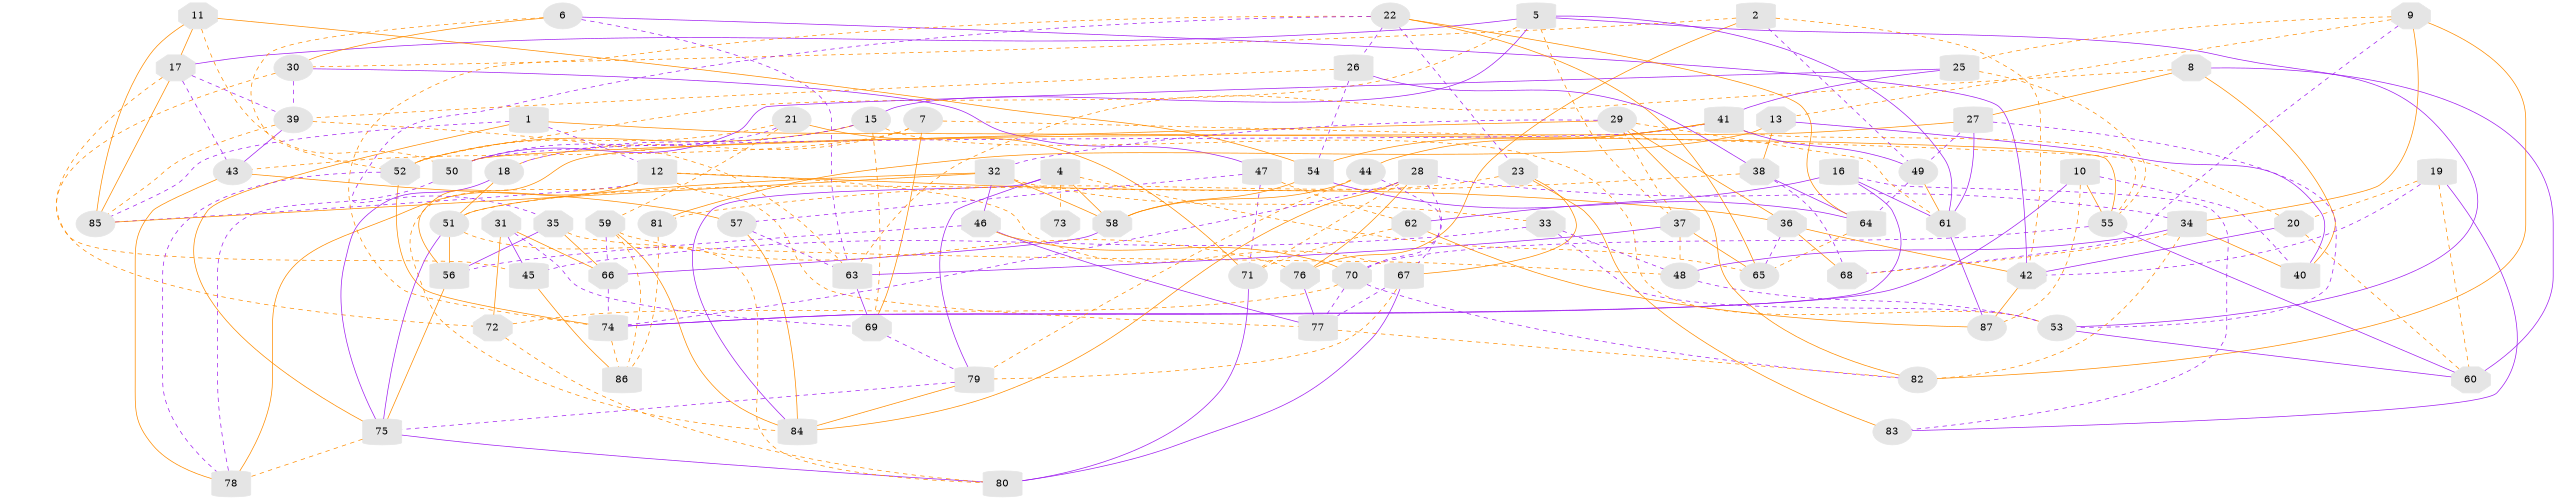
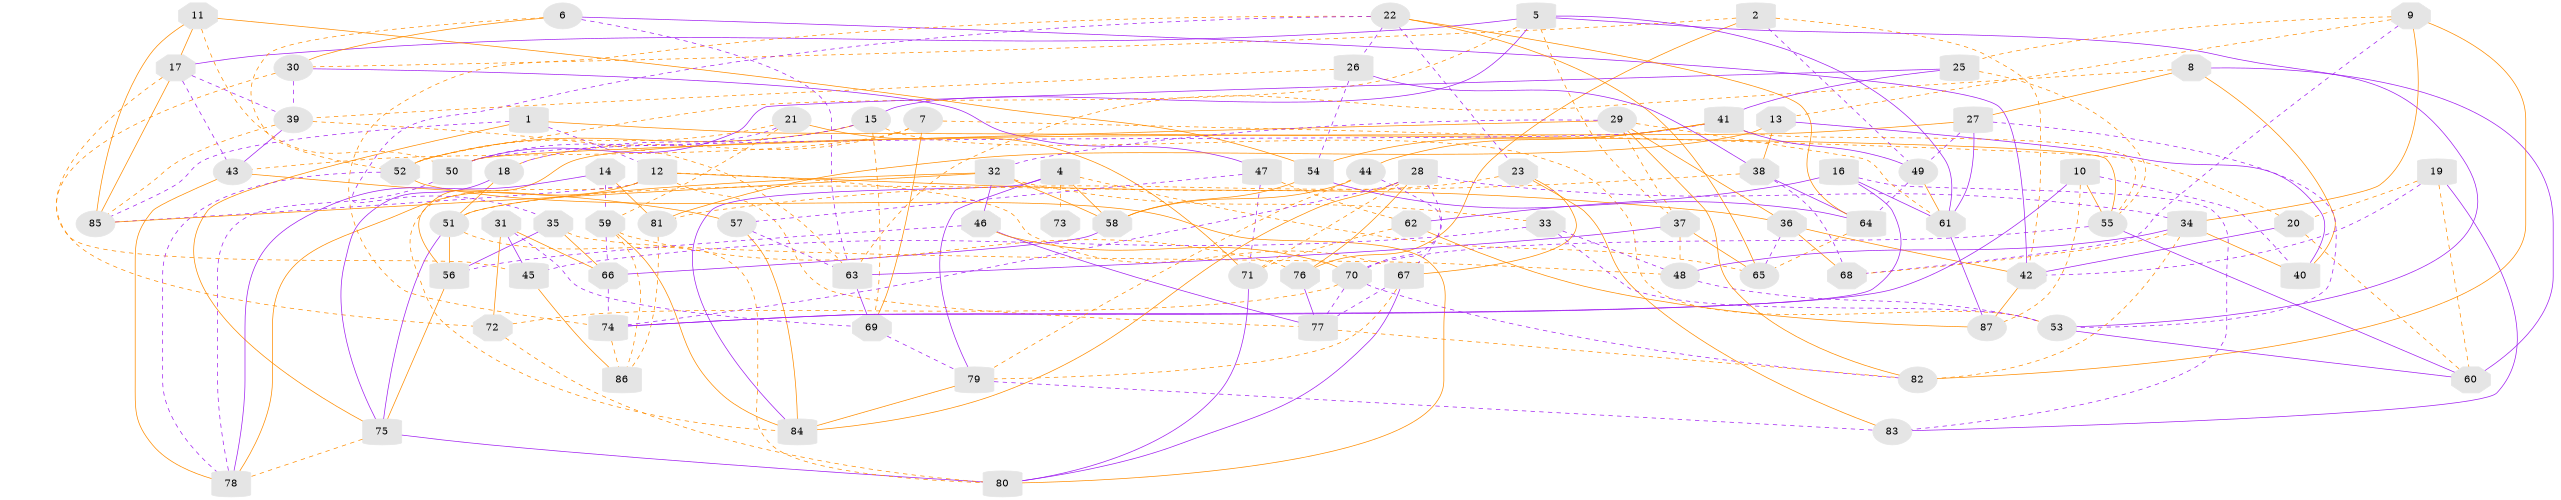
node "14": added
edge "52" -- "74": now "52" -- "80"
edge "79" -- "75": now "79" -- "83"
